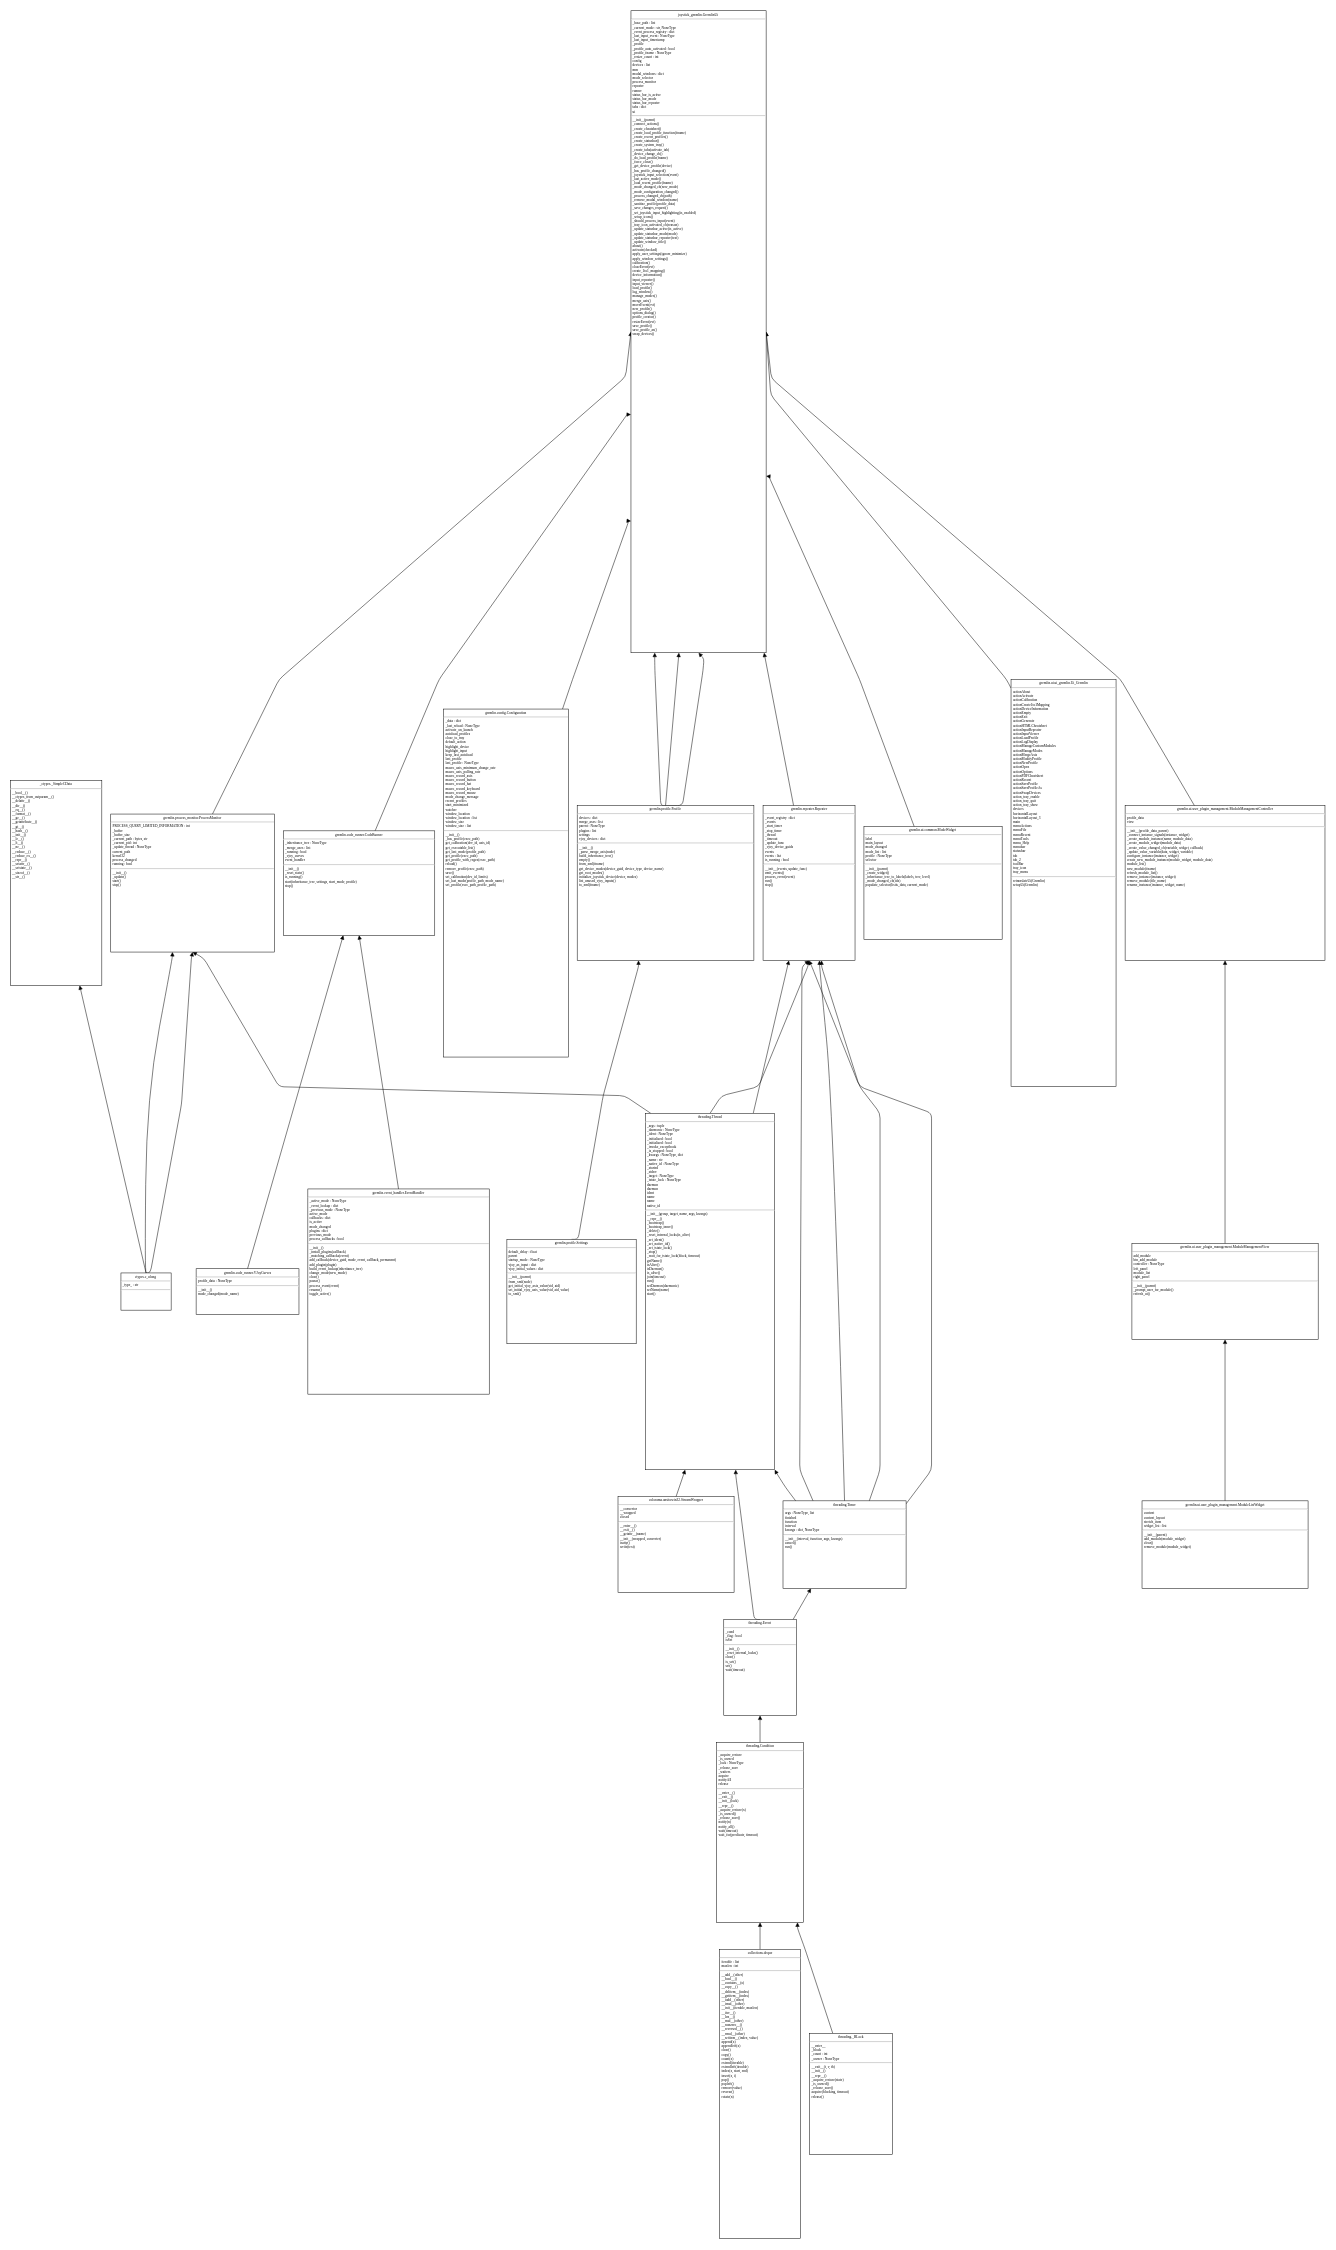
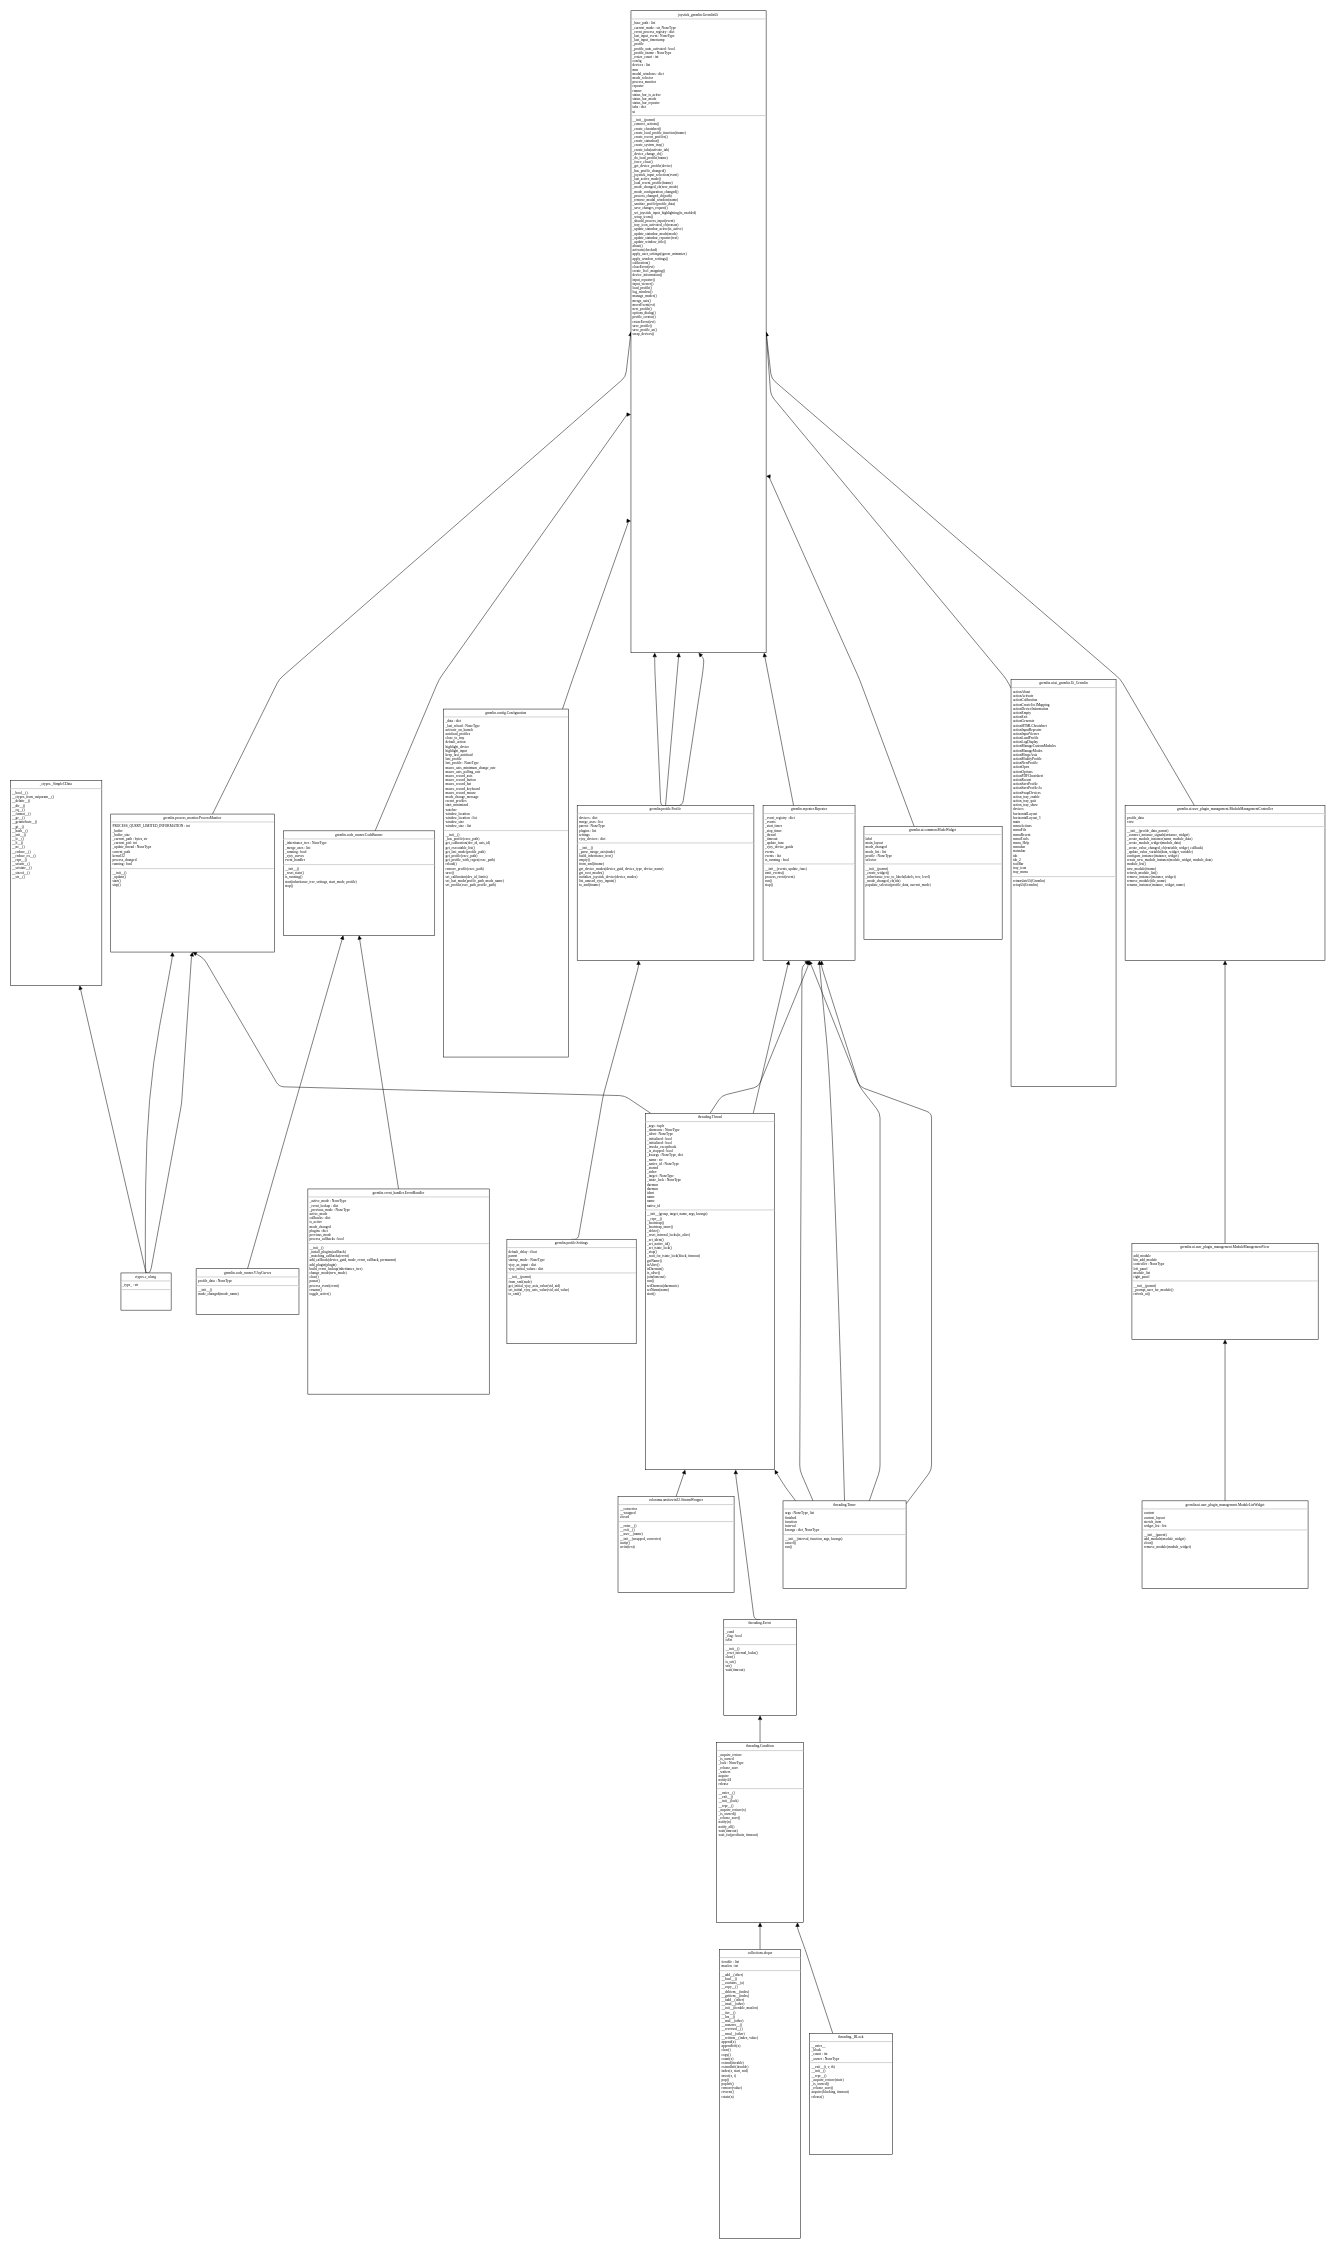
node "gremlin.ui.common.ModeWidget labelmain_layoutmode_changedmode_list : listprofile : NoneTypeselector __init__(parent)_create_widget()_inheritance_tree_to_labels(labels, tree, level)_mode_changed_cb(idx)populate_selector(listis_data, current_mode)": label "gremlin.ui.common.ModeWidget labelmain_layoutmode_changedmode_list : listprofile : NoneTypeselector __init__(parent)_create_widget()_inheritance_tree_to_labels(labels, tree, level)_mode_changed_cb(idx)populate_selector(listis_data, current_mode)" -> "gremlin.ui.common.ModeWidget labelmain_layoutmode_changedmode_list : listprofile : NoneTypeselector __init__(parent)_create_widget()_inheritance_tree_to_labels(labels, tree, level)_mode_changed_cb(idx)populate_selector(profile_data, current_mode)"
node "colorama.ansitowin32.StreamWrapper __convertor__wrappedclosed __enter__()__exit__()__getattr__(name)__init__(wrapped, converter)isatty()write(text)": label "colorama.ansitowin32.StreamWrapper __convertor__wrappedclosed __enter__()__exit__()__getattr__(name)__init__(wrapped, converter)isatty()write(text)" -> "colorama.ansitowin32.StreamWrapper __convertor__wrappedclosed __enter__()__exit__()__user__(name)__init__(wrapped, converter)isatty()write(text)"
edge "threading.Event _cond_flag : boolisSet __init__()_reset_internal_locks()clear()is_set()set()wait(timeout)" -> "threading.Timer args : NoneType, listfinishedfunctionintervalkwargs : dict, NoneType __init__(interval, function, args, kwargs)cancel()run()": removed
